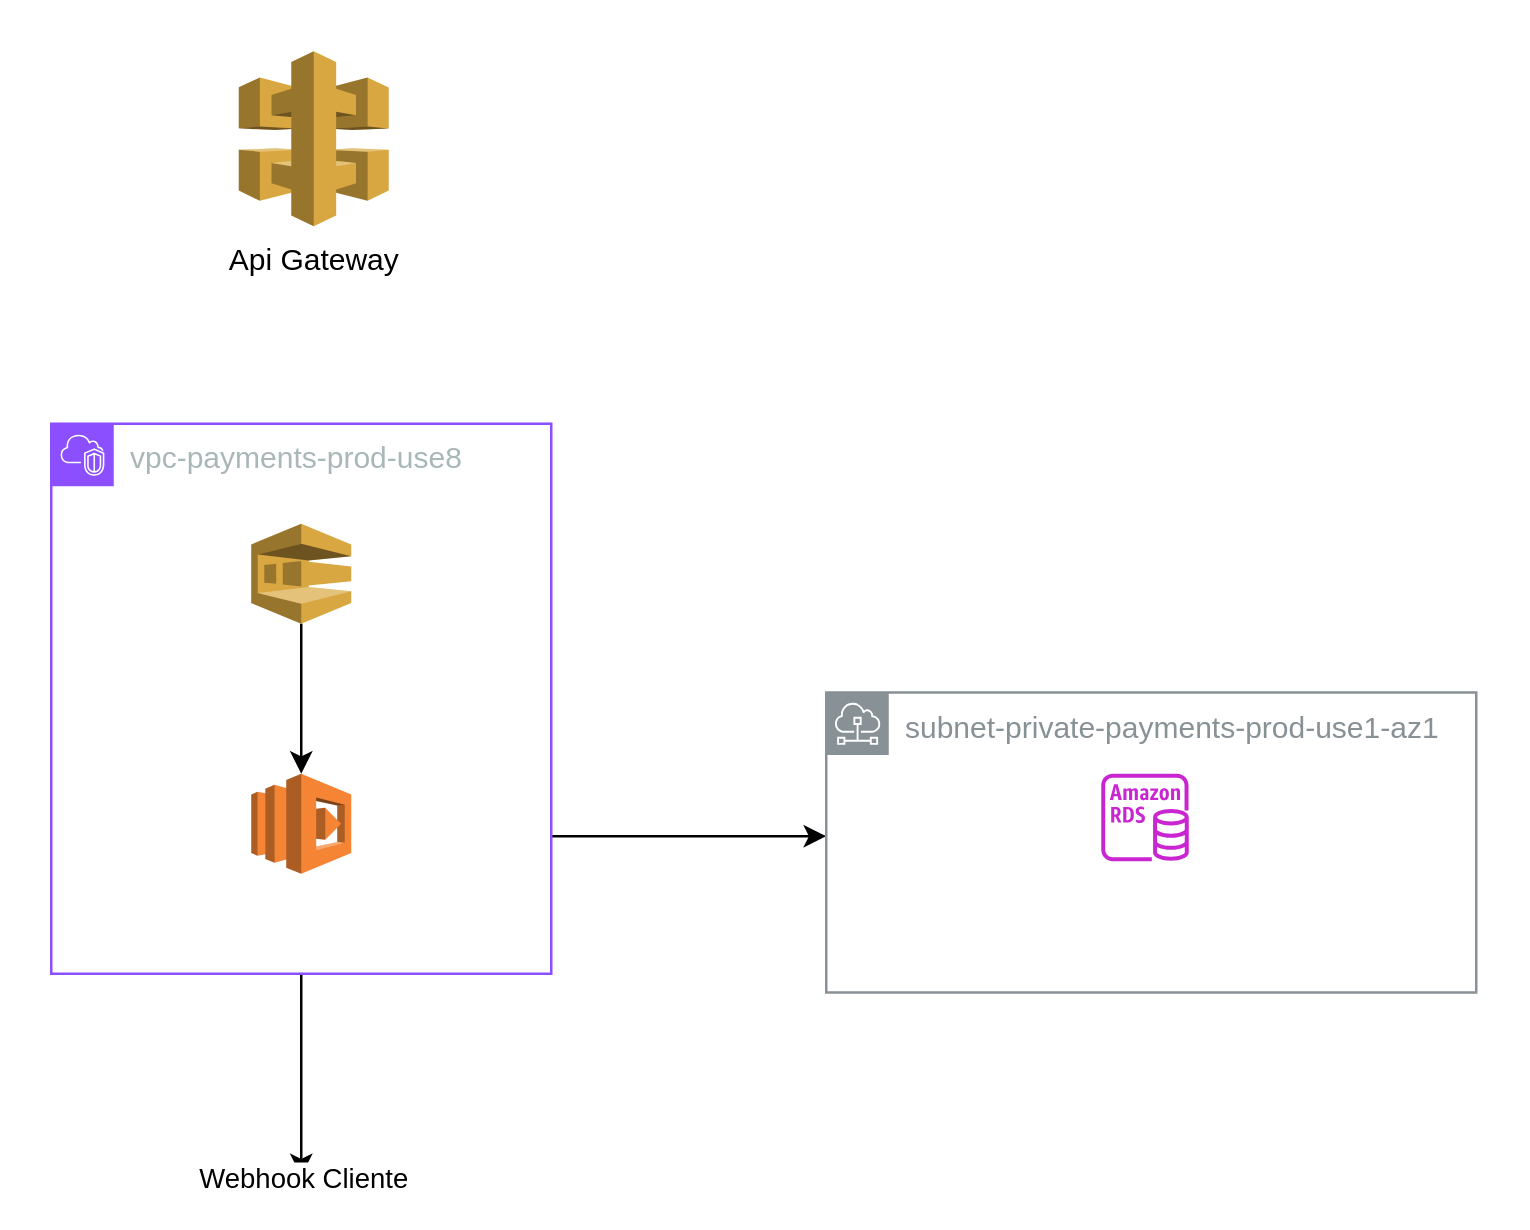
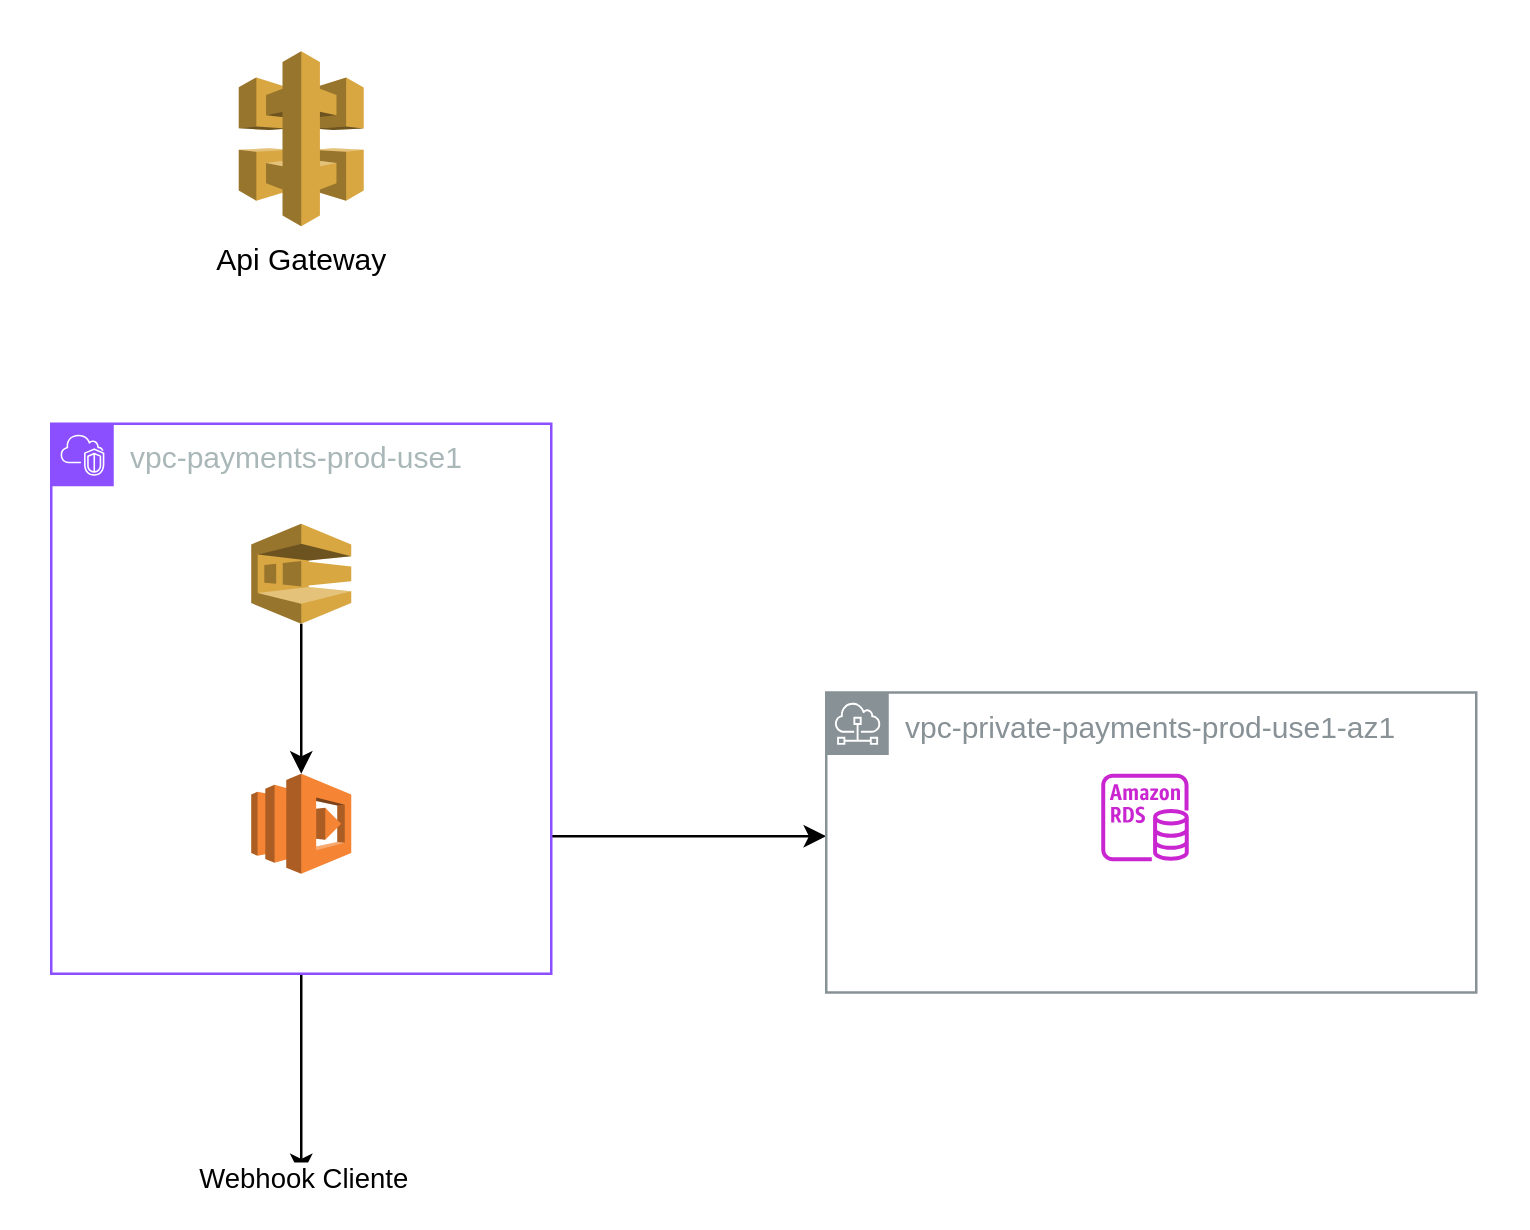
node "Api Gateway": size 150x175 -> 125x175
node "vpc-payments-prod-use8": label "vpc-payments-prod-use8" -> "vpc-payments-prod-use1"
node "subnet-private-payments-prod-use1-az1": label "subnet-private-payments-prod-use1-az1" -> "vpc-private-payments-prod-use1-az1"
